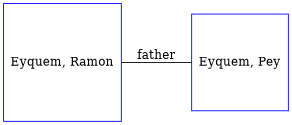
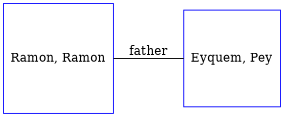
node "Eyquem, Ramon": label "Eyquem, Ramon" -> "Ramon, Ramon"
